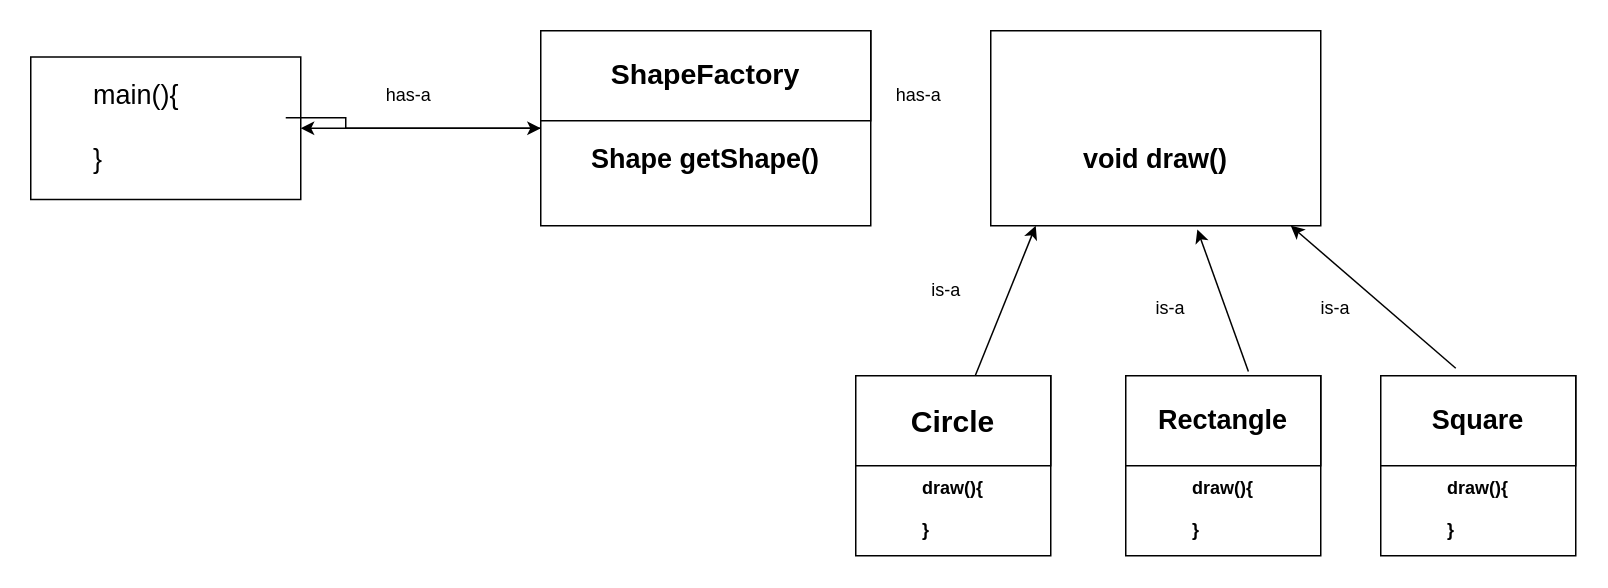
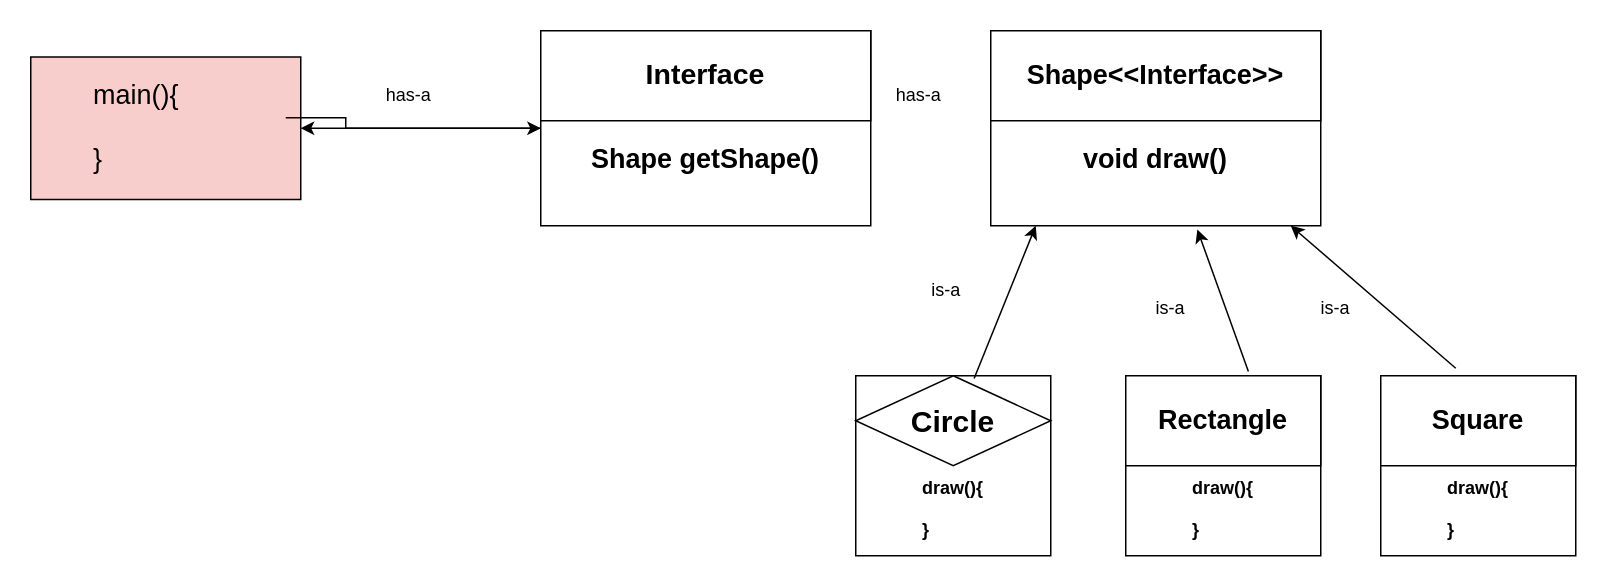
node "ShapeFactory": label "ShapeFactory" -> "Interface"
node "Shape<<Interface>>": added
node "main(){ }": fillcolor #ffffff -> #f8cecc
node "Circle": shape rectangle -> diamond
